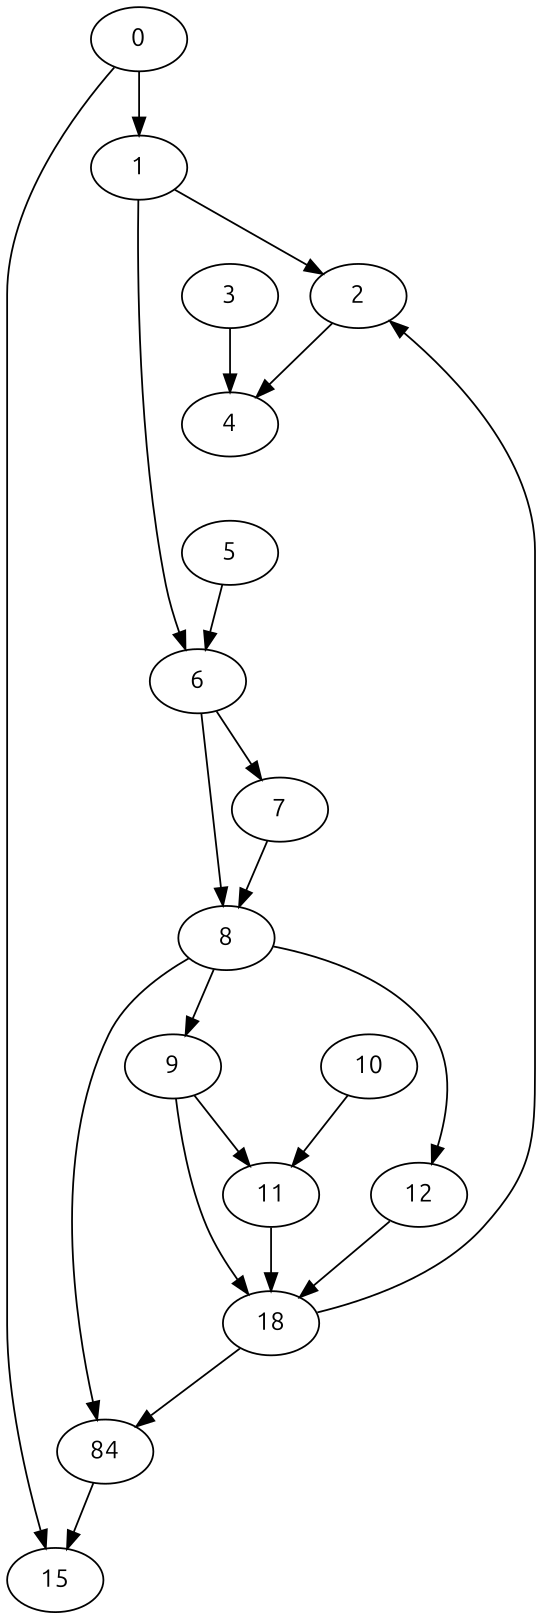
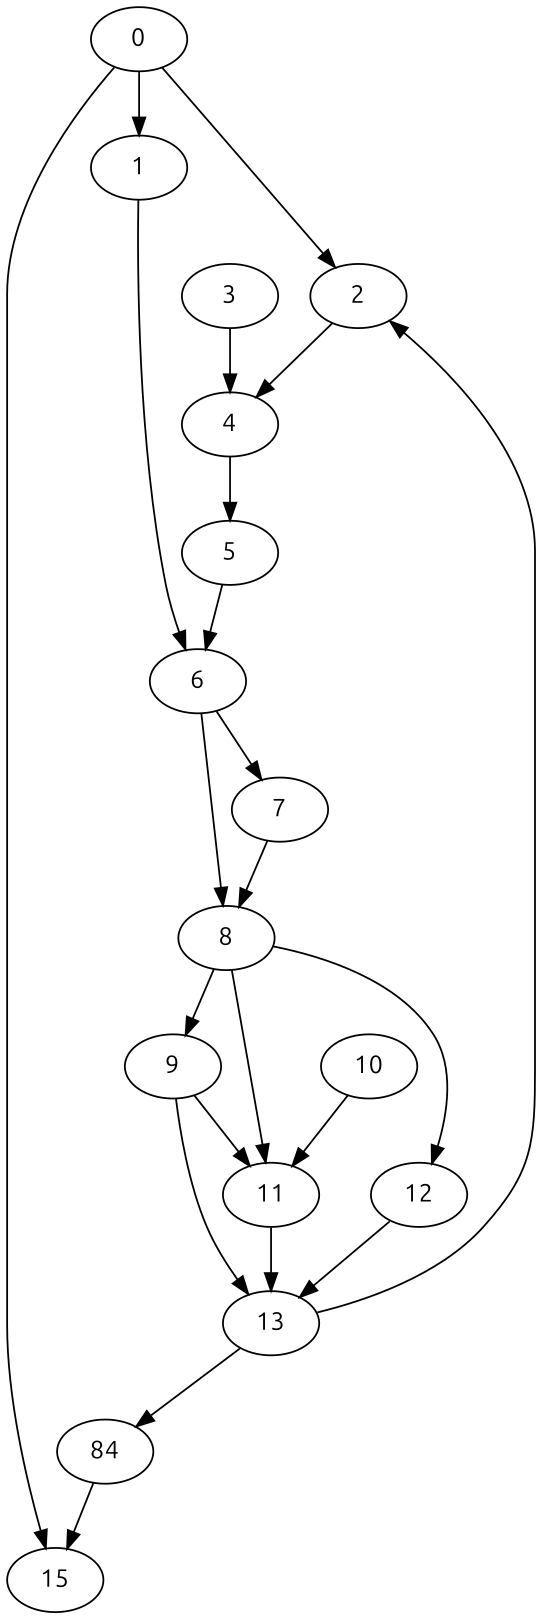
edge "1" -> "2": now "0" -> "2"
edge "4" -> "5": added
edge "8" -> "84": now "8" -> "11"
node "18": label "18" -> "13"
